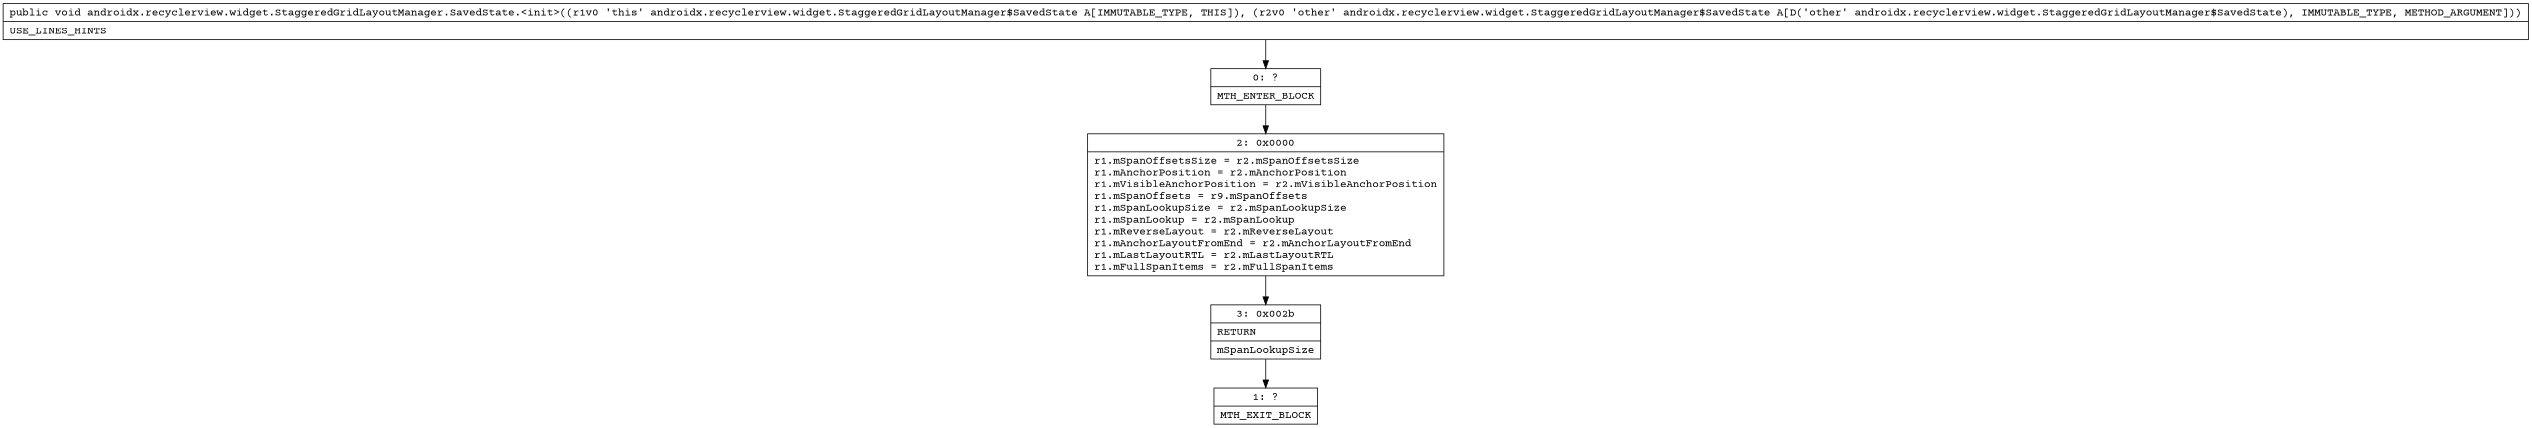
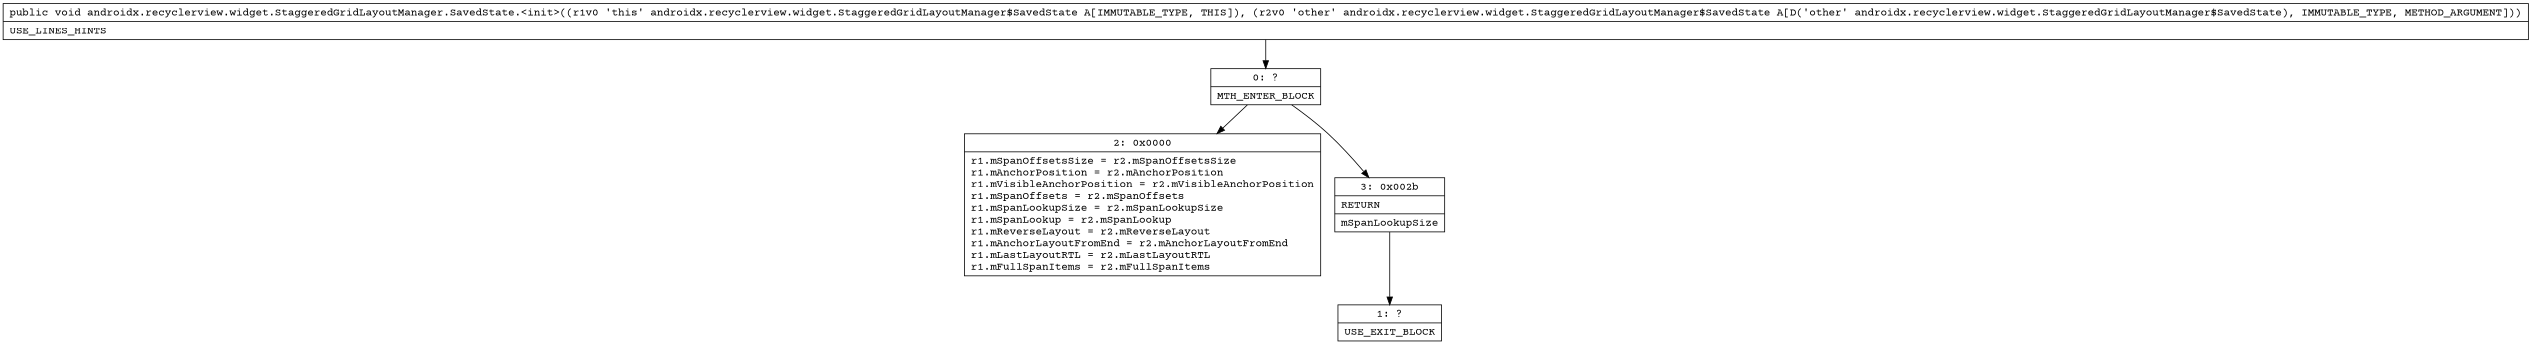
node "2: 0x0000": text "r1.mSpanOffsets = r9.mSpanOffsets" -> "r1.mSpanOffsets = r2.mSpanOffsets"
edge "2: 0x0000" -> "3: 0x002b": now "0: ?" -> "3: 0x002b"
node "1: ?": text "MTH_EXIT_BLOCK" -> "USE_EXIT_BLOCK"
